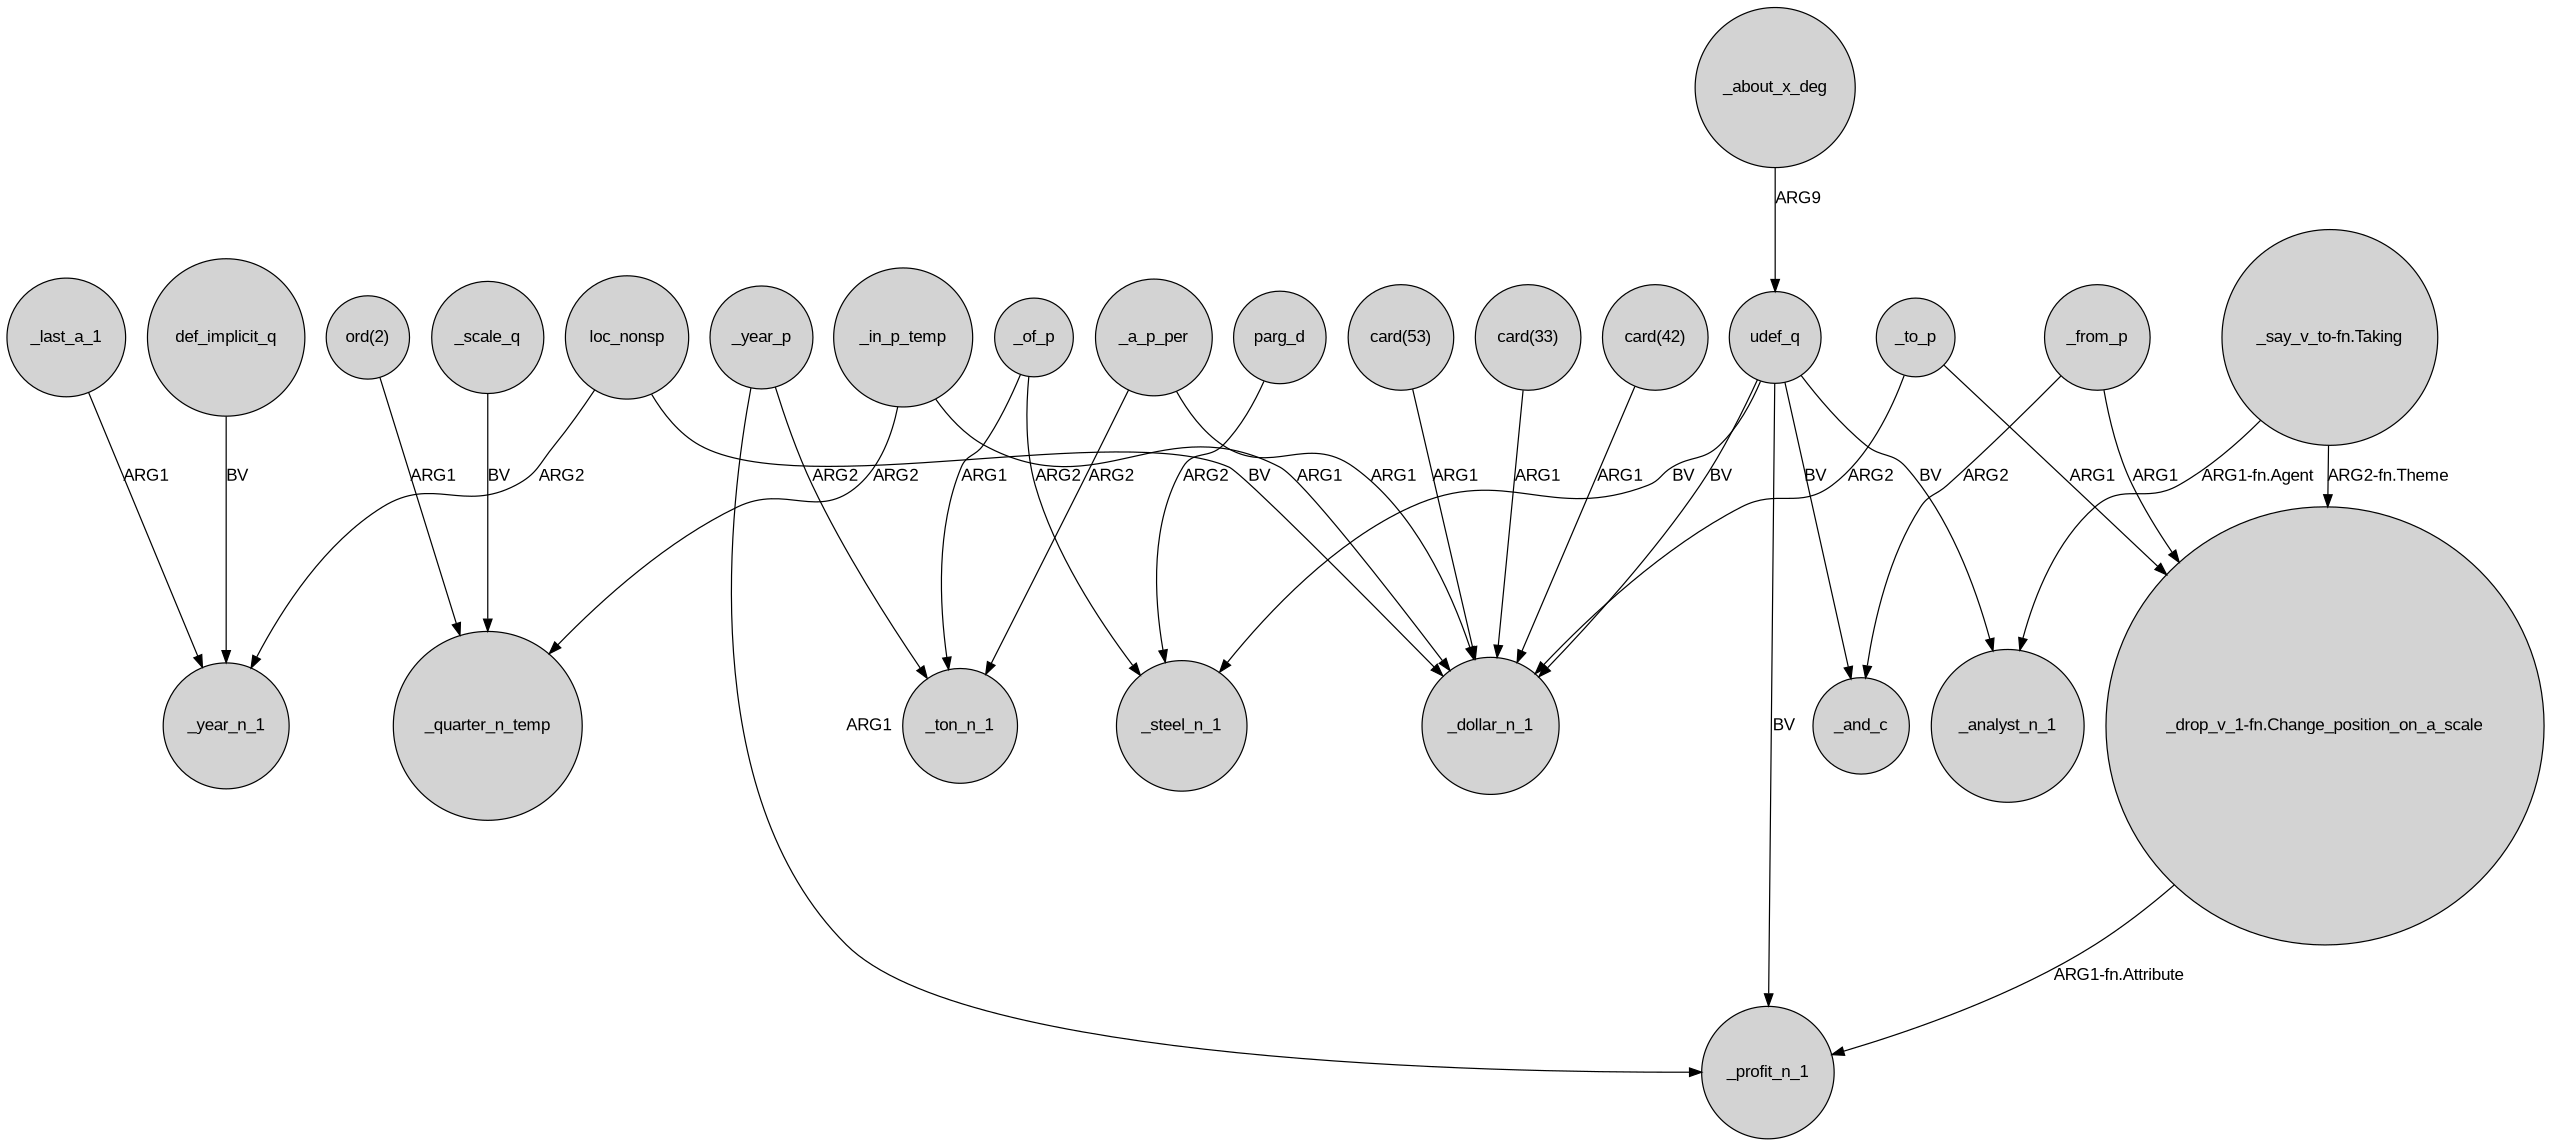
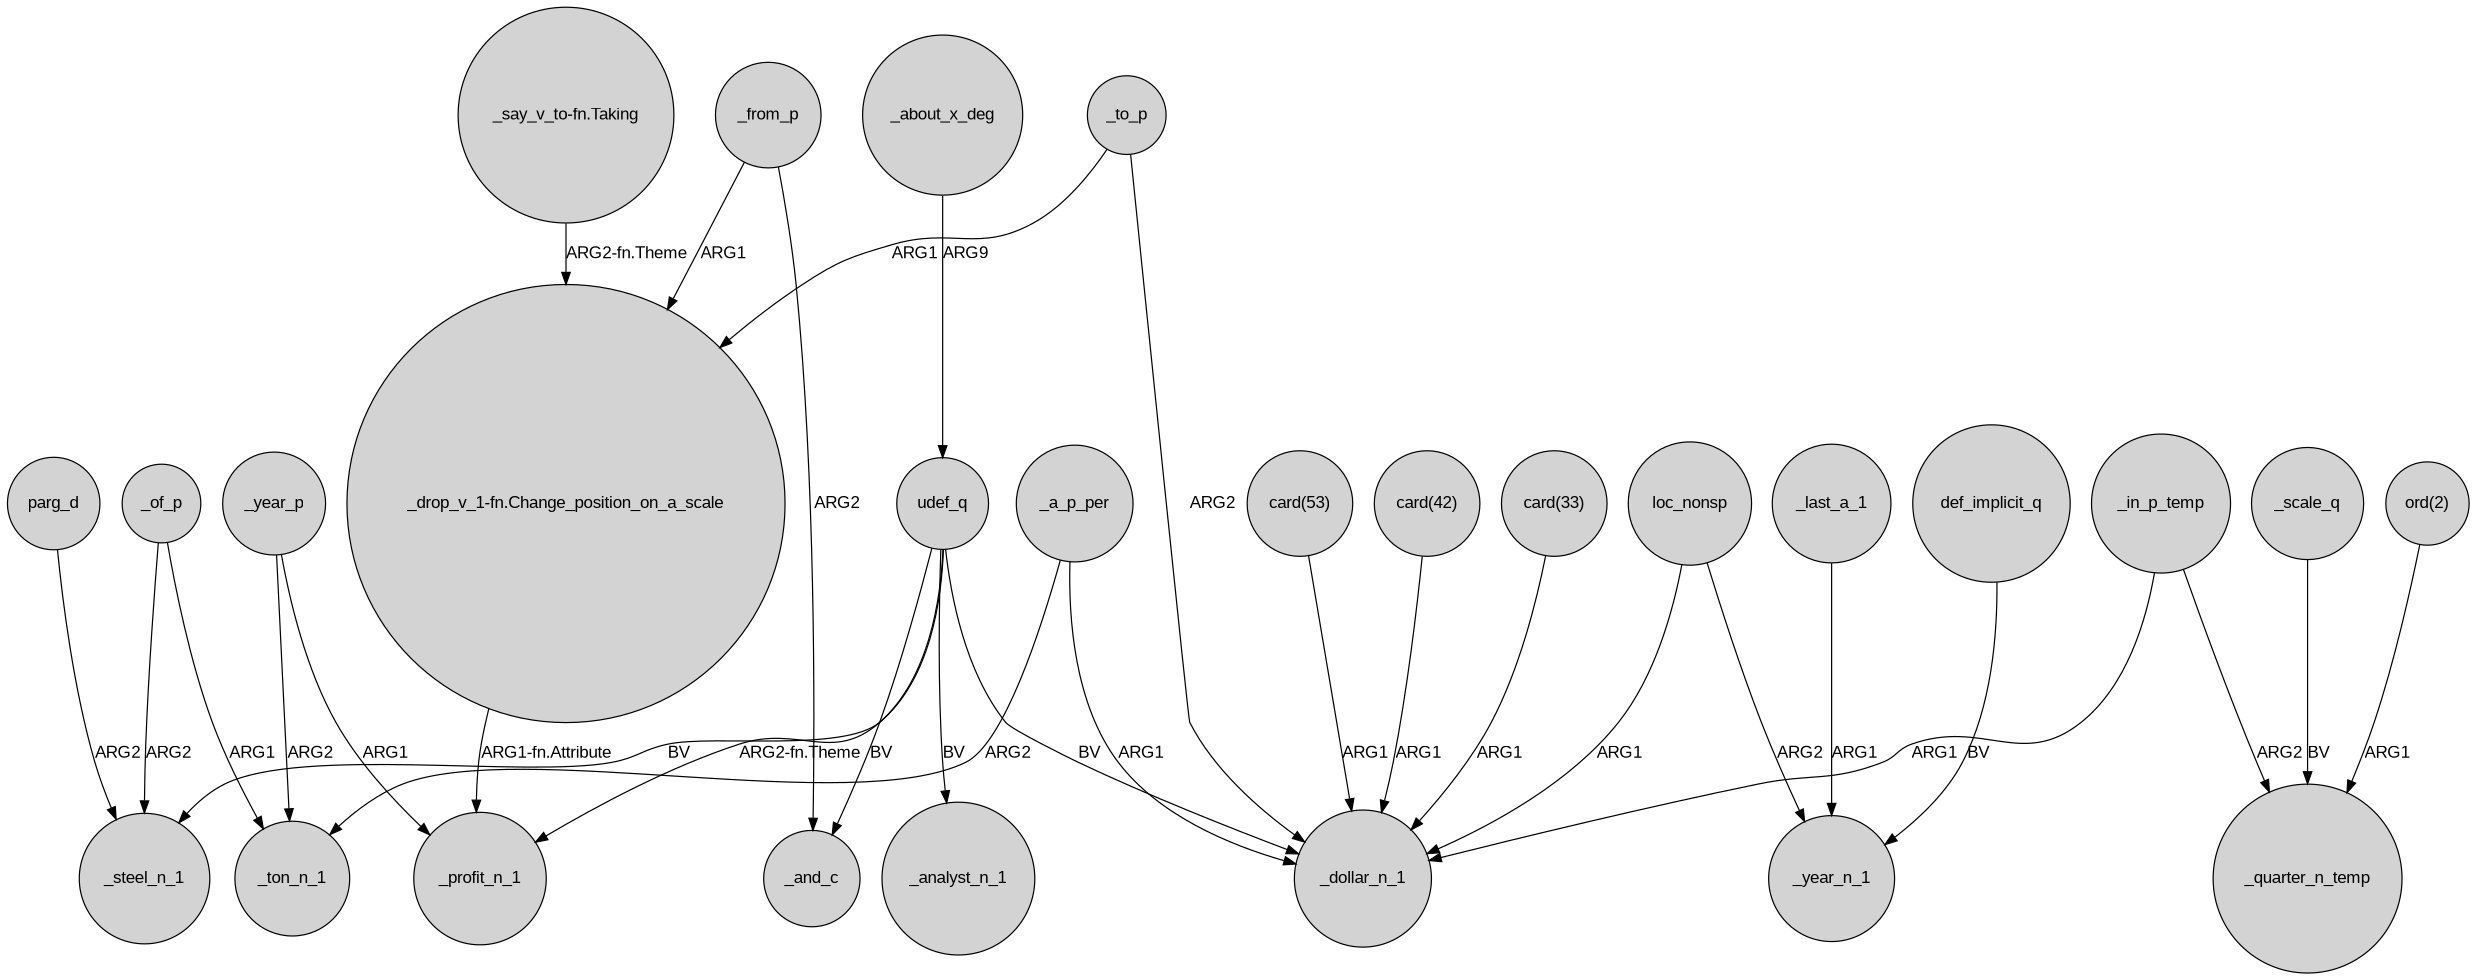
edge "loc_nonsp" -> "_dollar_n_1": label "BV" -> "ARG1"
edge "_say_v_to-fn.Taking" -> "_analyst_n_1": removed, label "ARG1-fn.Agent"
edge "udef_q" -> "_profit_n_1": label "BV" -> "ARG2-fn.Theme"
